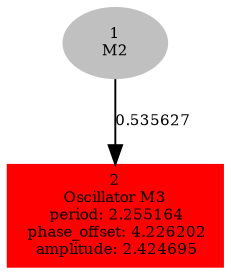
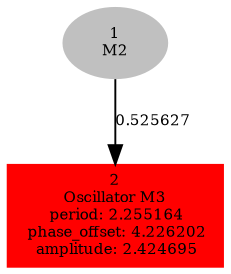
edge "1" -> "2": label "0.535627 " -> "0.525627 "
